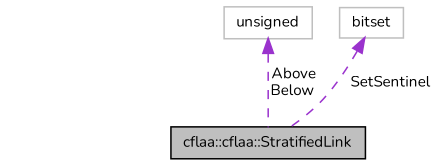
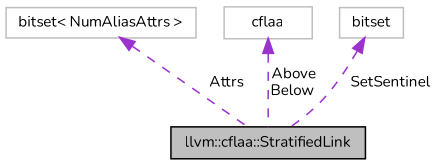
node "bitset< NumAliasAttrs >": added
node "unsigned": label "unsigned" -> "cflaa"
node "cflaa::cflaa::StratifiedLink": label "cflaa::cflaa::StratifiedLink" -> "llvm::cflaa::StratifiedLink"
